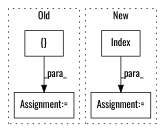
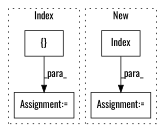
cluster "Old": label "Old" -> "Index"
